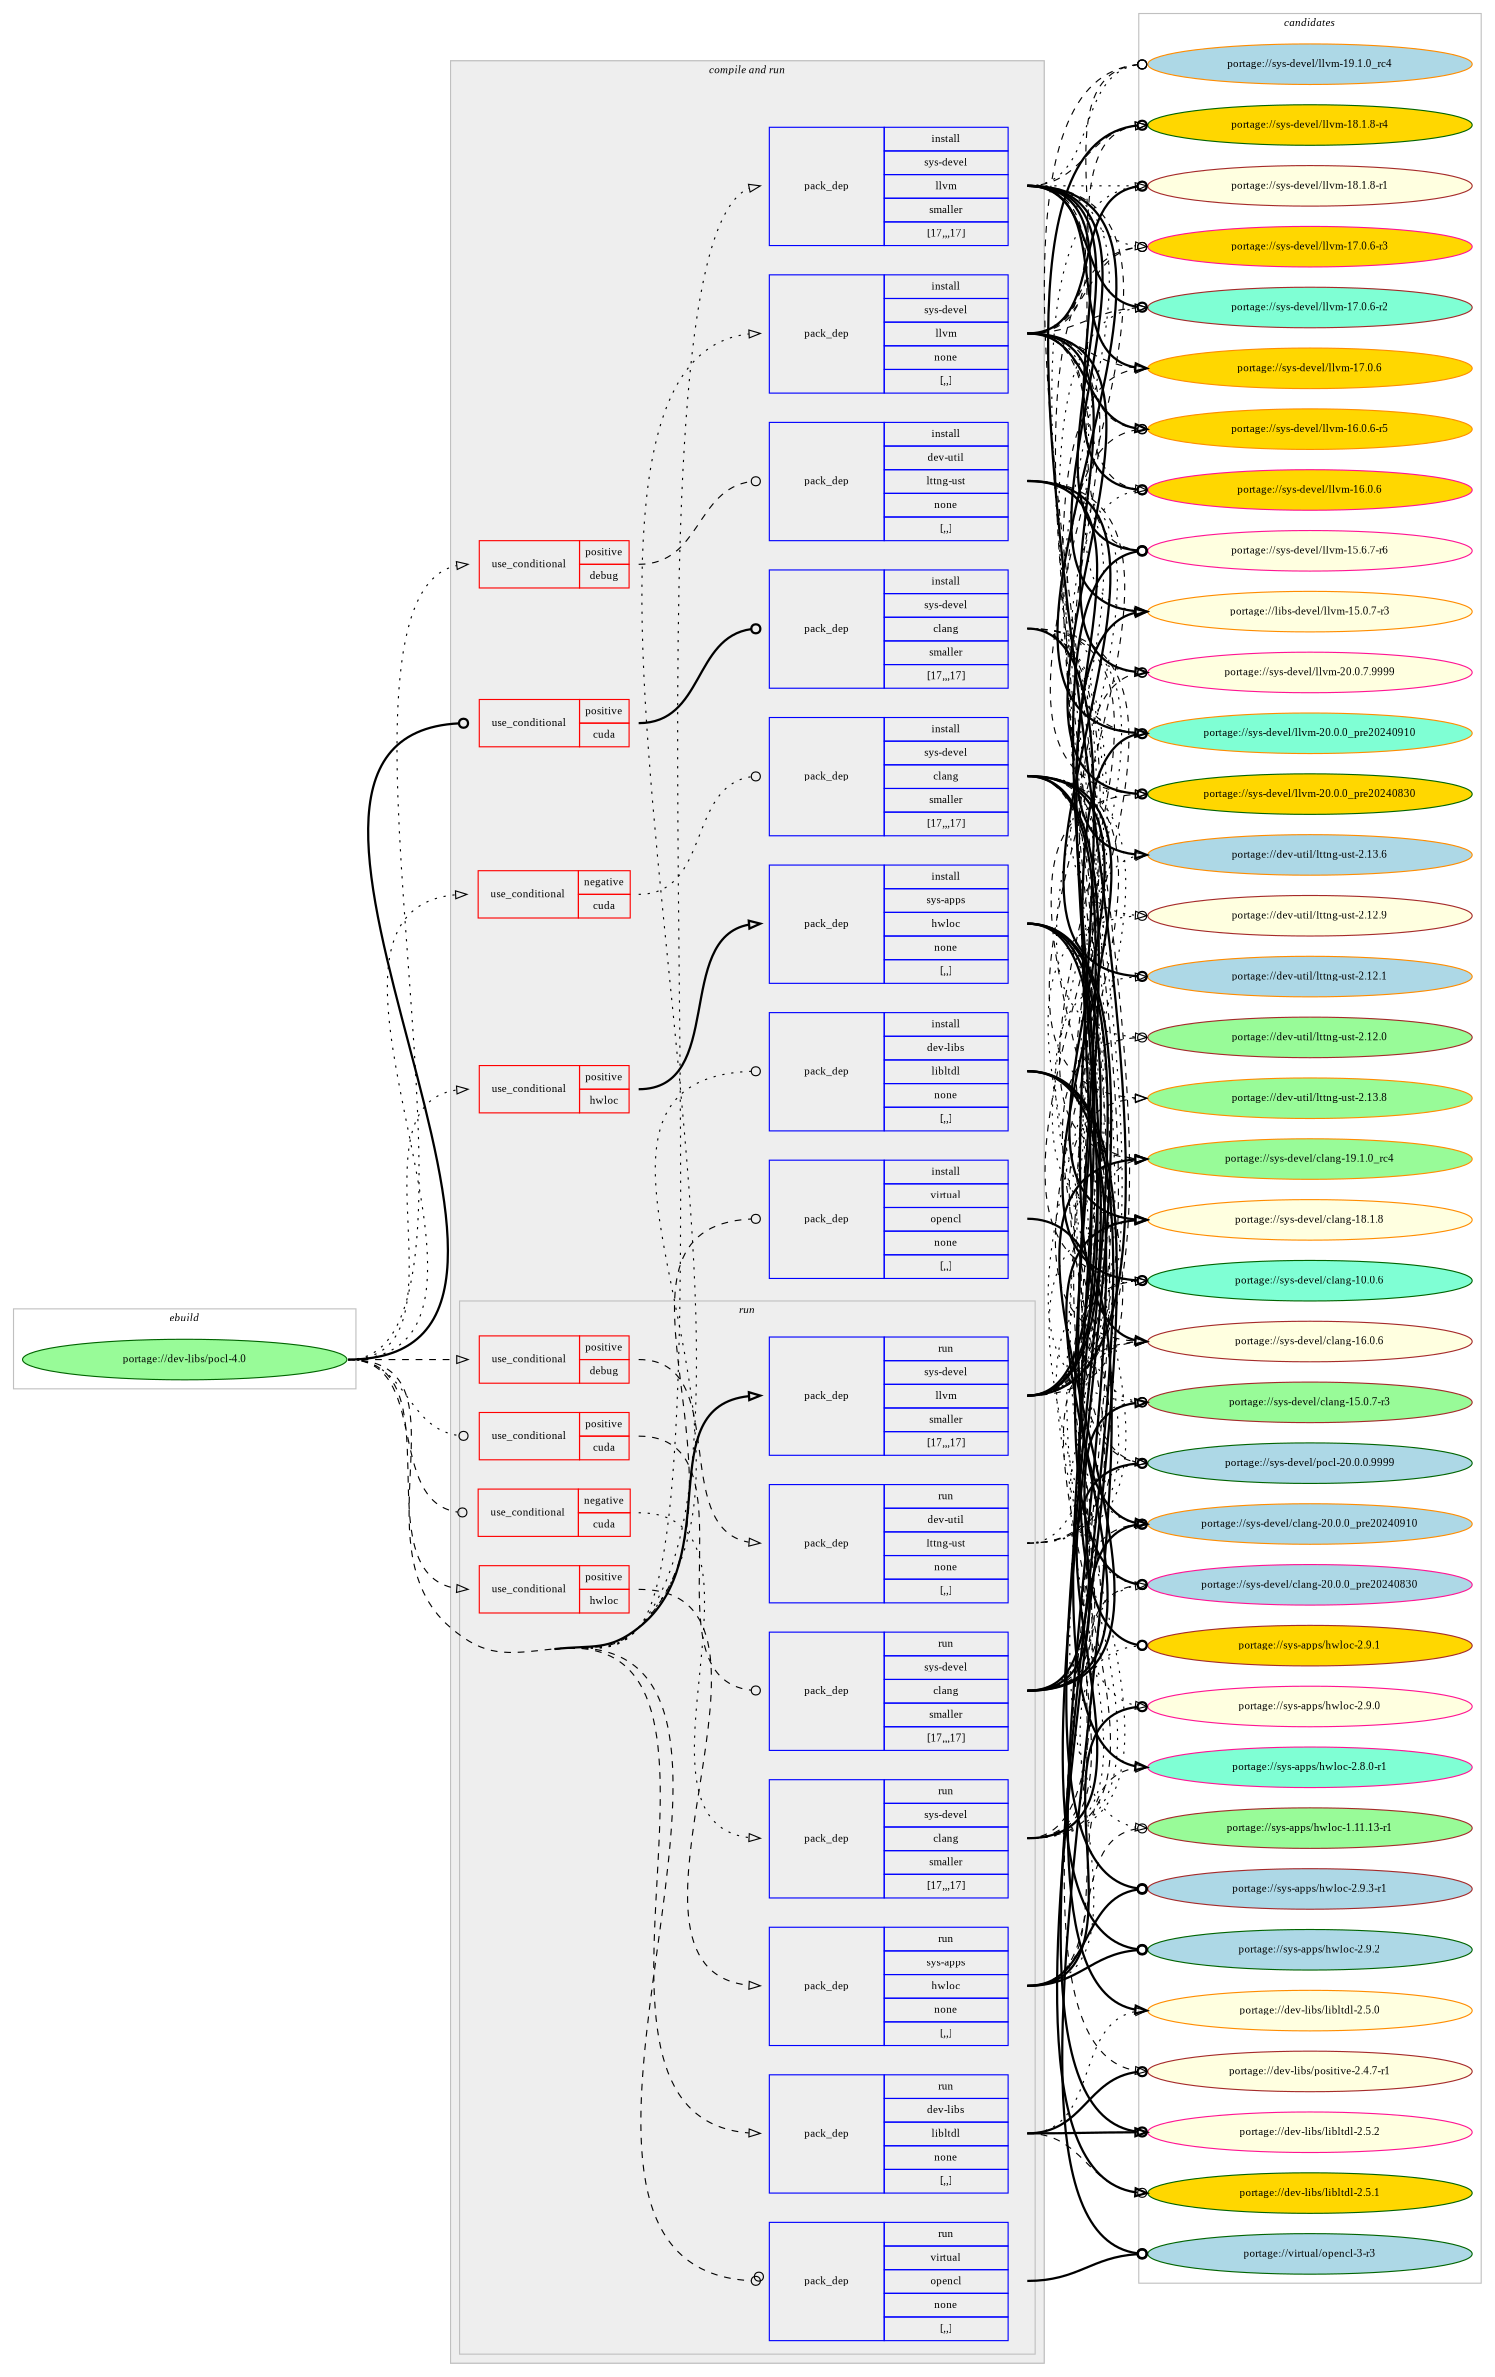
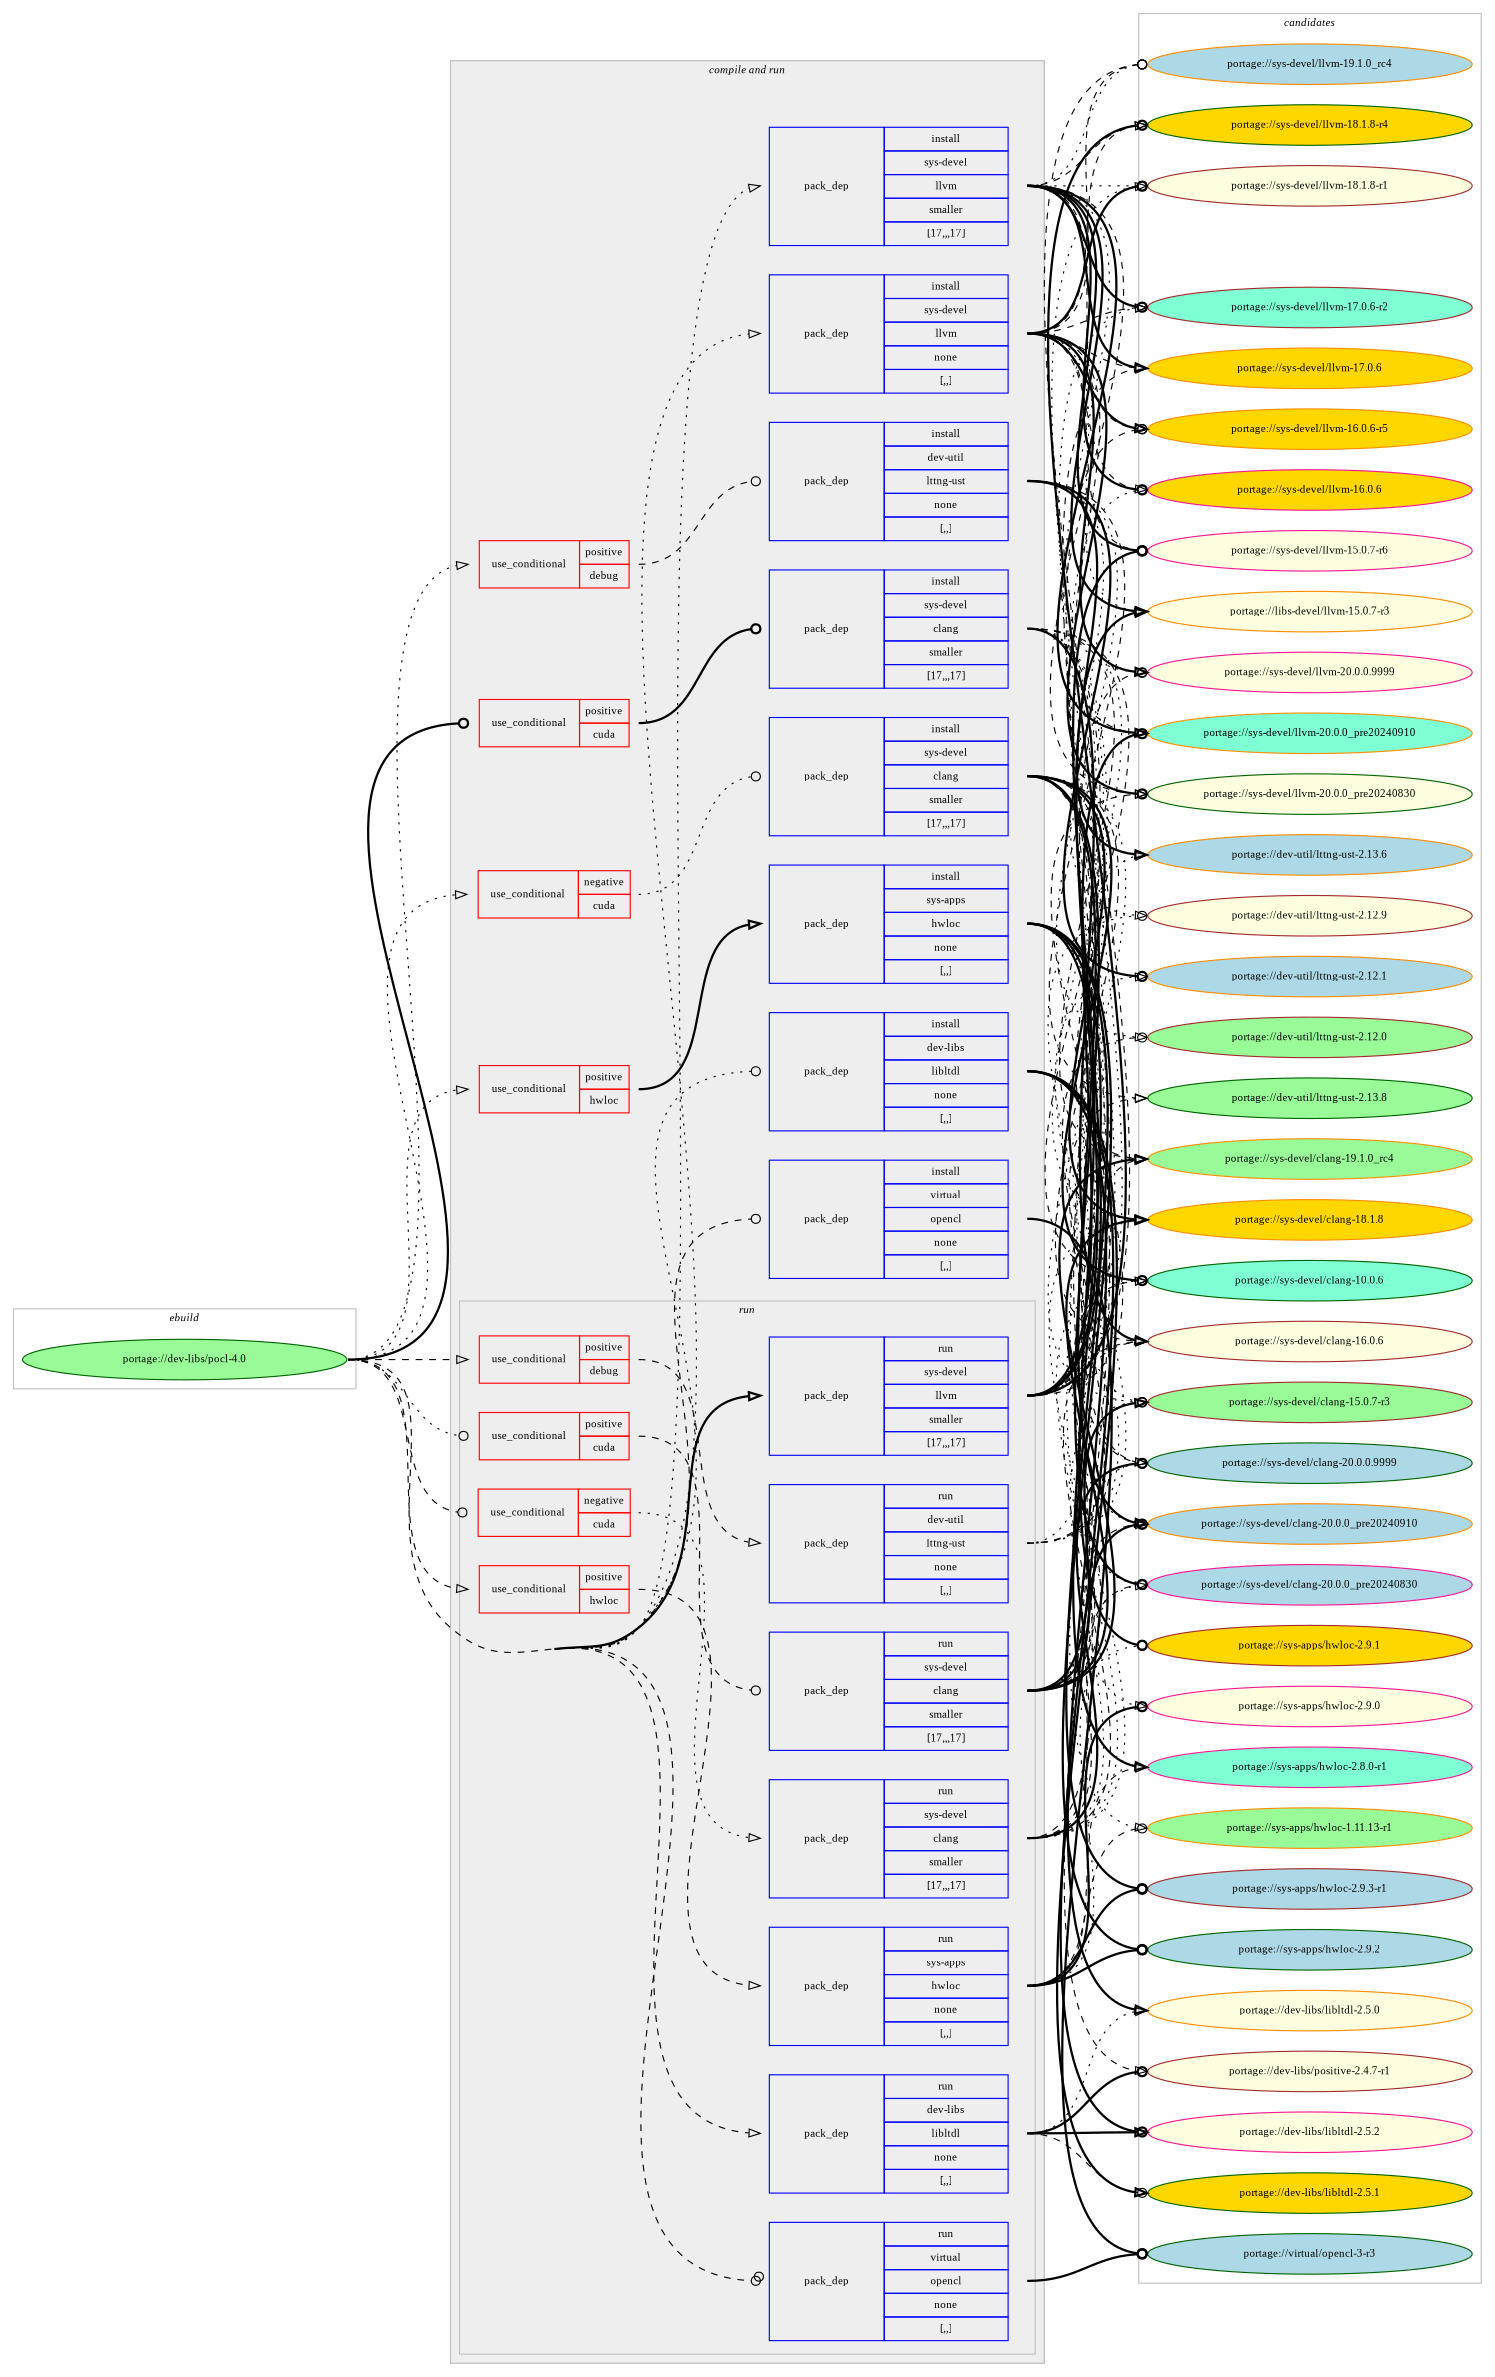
node "portage://sys-devel/llvm-17.0.6-r3": removed
node "portage://sys-devel/llvm-15.6.7-r6": label "portage://sys-devel/llvm-15.6.7-r6" -> "portage://sys-devel/llvm-15.0.7-r6"
node "portage://sys-devel/llvm-20.0.7.9999": label "portage://sys-devel/llvm-20.0.7.9999" -> "portage://sys-devel/llvm-20.0.0.9999"
node "portage://sys-devel/llvm-20.0.0_pre20240830": fillcolor gold -> lightyellow
node "portage://dev-util/lttng-ust-2.13.8": color darkorange -> darkgreen
node "portage://sys-devel/clang-18.1.8": fillcolor lightyellow -> gold
node "portage://sys-devel/pocl-20.0.0.9999": label "portage://sys-devel/pocl-20.0.0.9999" -> "portage://sys-devel/clang-20.0.0.9999"
node "portage://sys-apps/hwloc-1.11.13-r1": color brown -> darkorange
